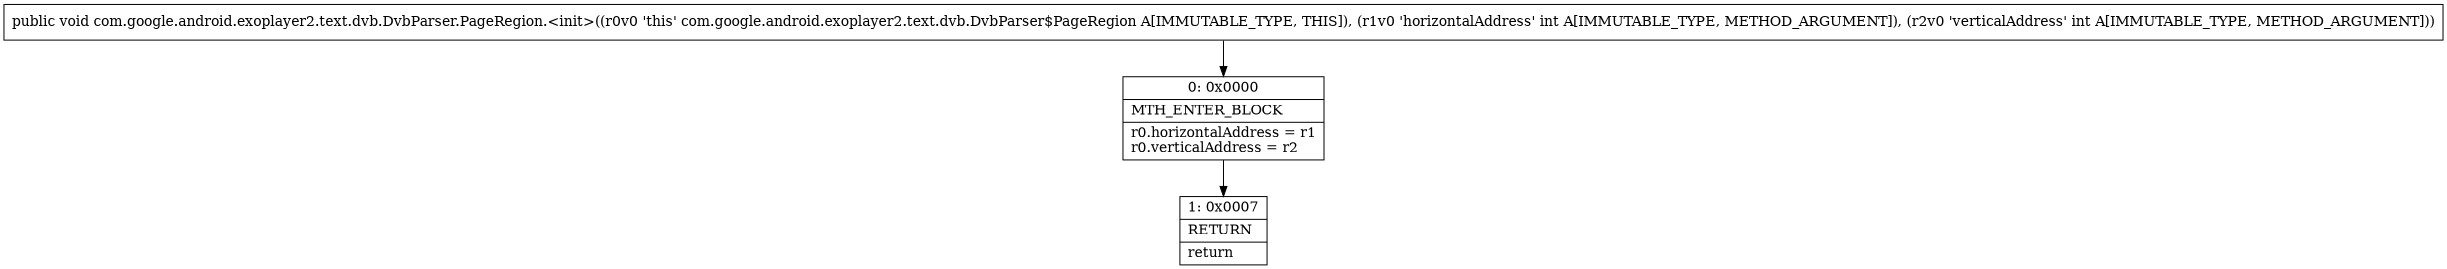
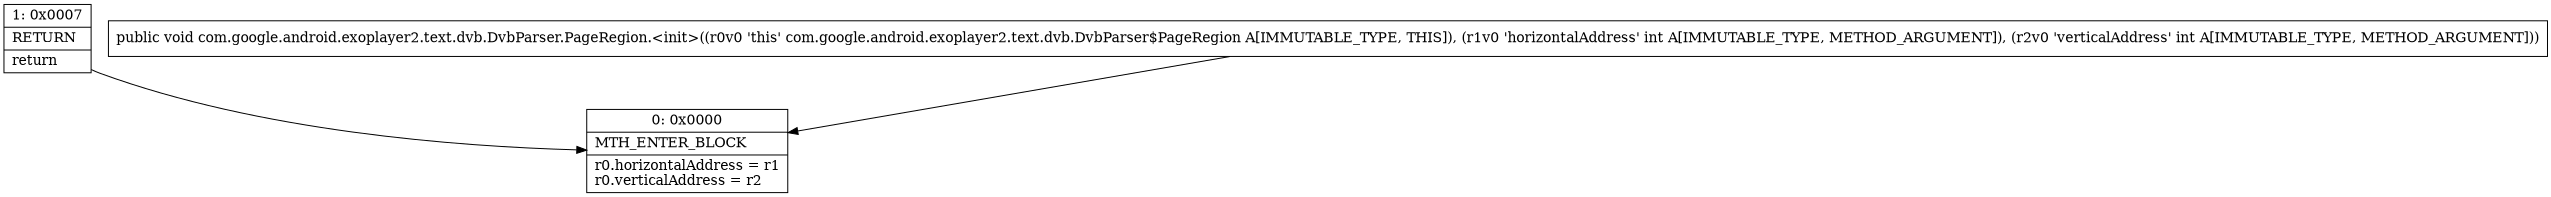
edge "0: 0x0000" -> "1: 0x0007": reversed
